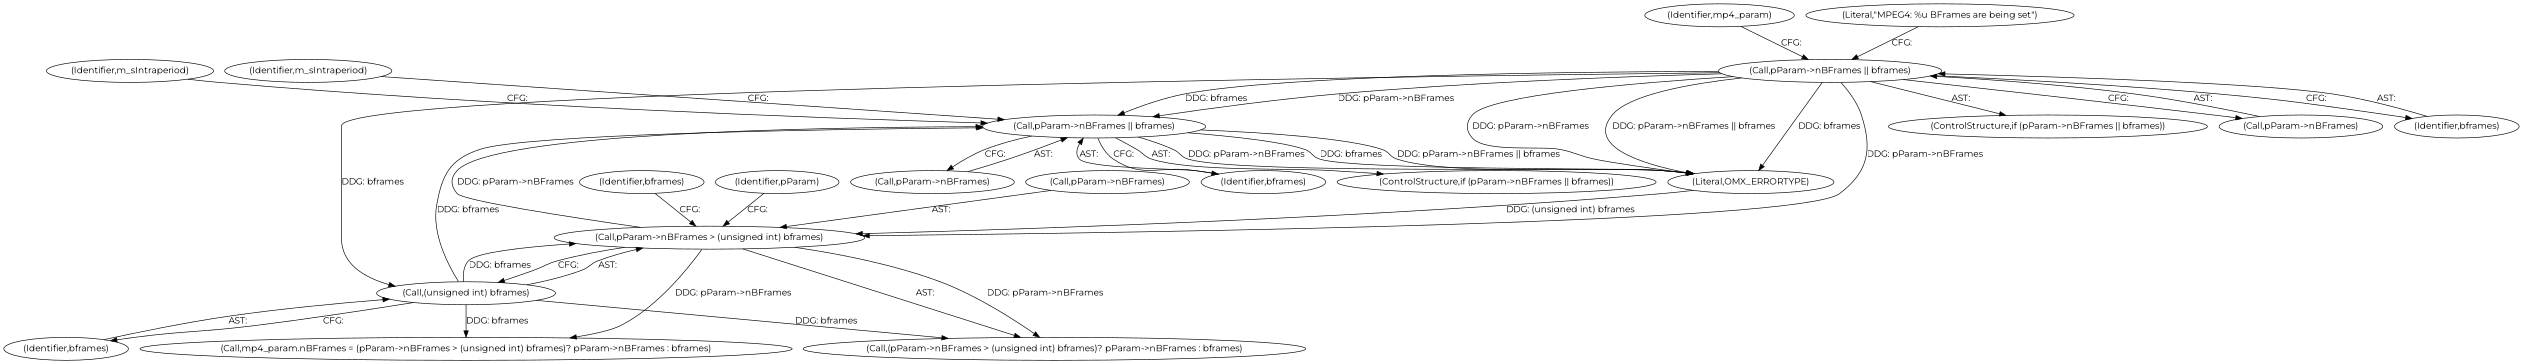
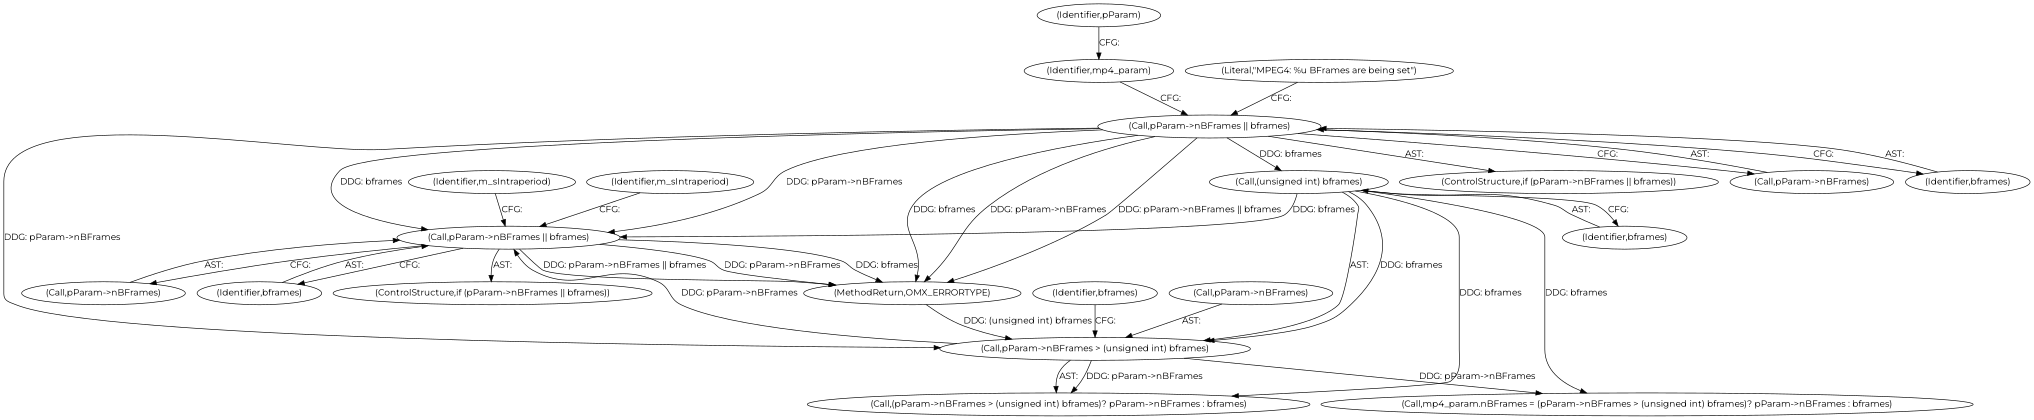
node "(Literal,OMX_ERRORTYPE)": label "(Literal,OMX_ERRORTYPE)" -> "(MethodReturn,OMX_ERRORTYPE)"
edge "(Identifier,pParam)" -> "(Call,pParam->nBFrames > (unsigned int) bframes)": now "(Identifier,pParam)" -> "(Identifier,mp4_param)"
edge "(Call,pParam->nBFrames > (unsigned int) bframes)" -> "(Call,(unsigned int) bframes)": removed, label "CFG:"
